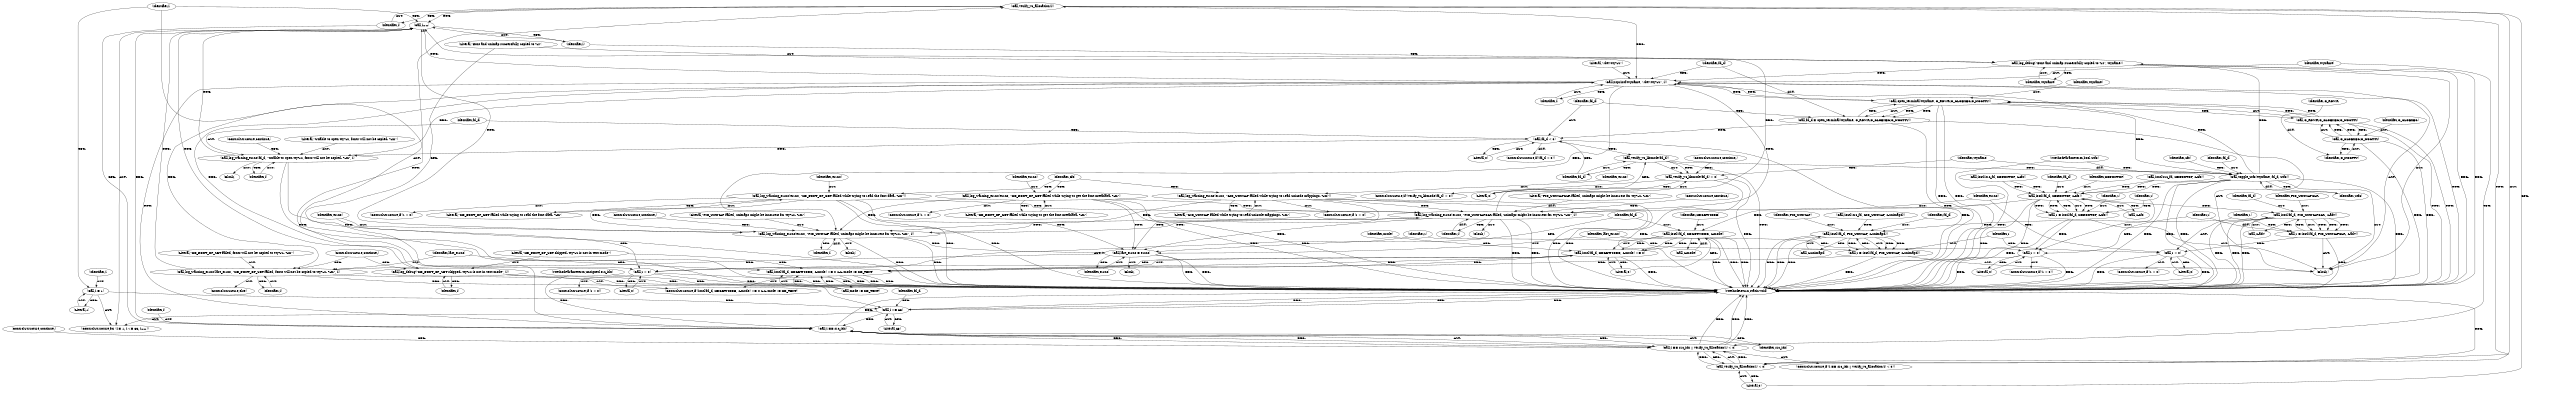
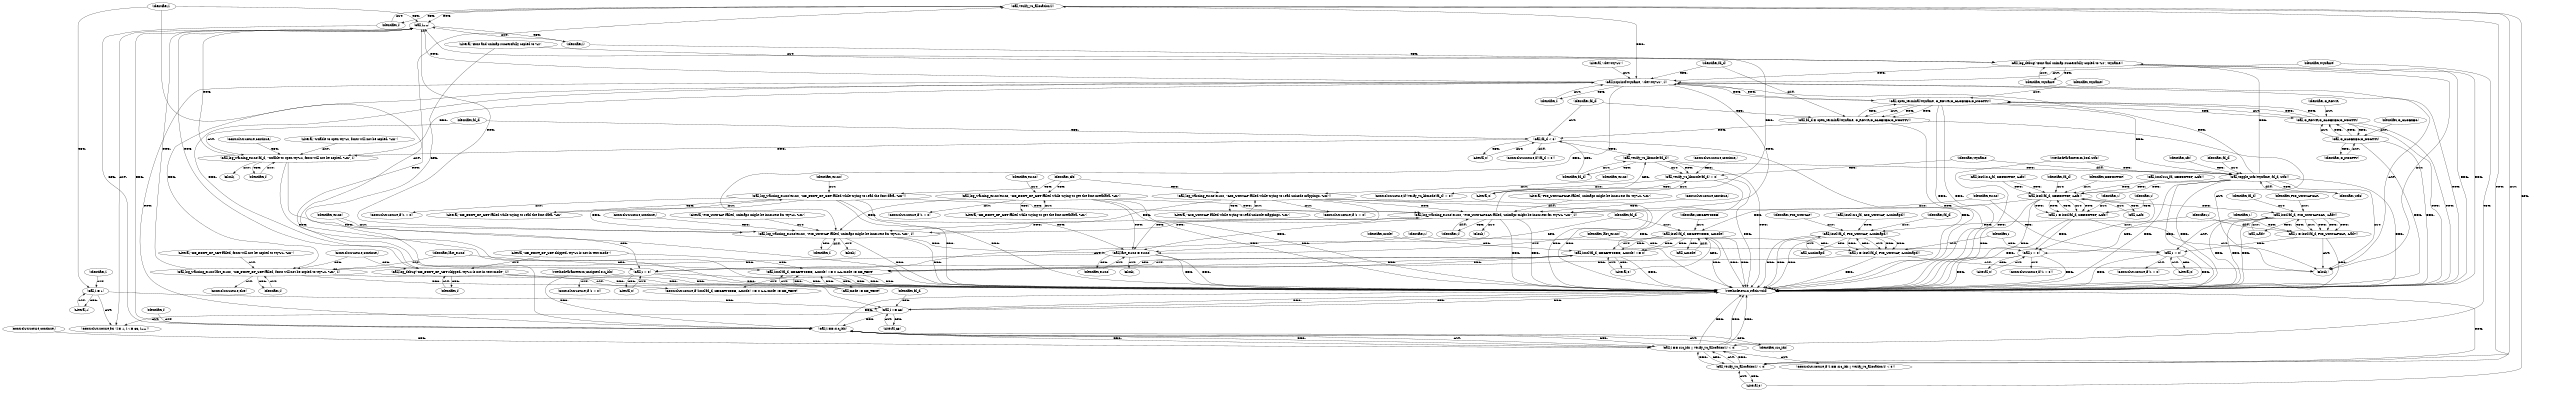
edge "(Identifier,O_RDWR)" -> "(Identifier,O_NOCTTY)": now "(Identifier,O_RDWR)" -> "(Call,O_RDWR|O_CLOEXEC|O_NOCTTY)"
